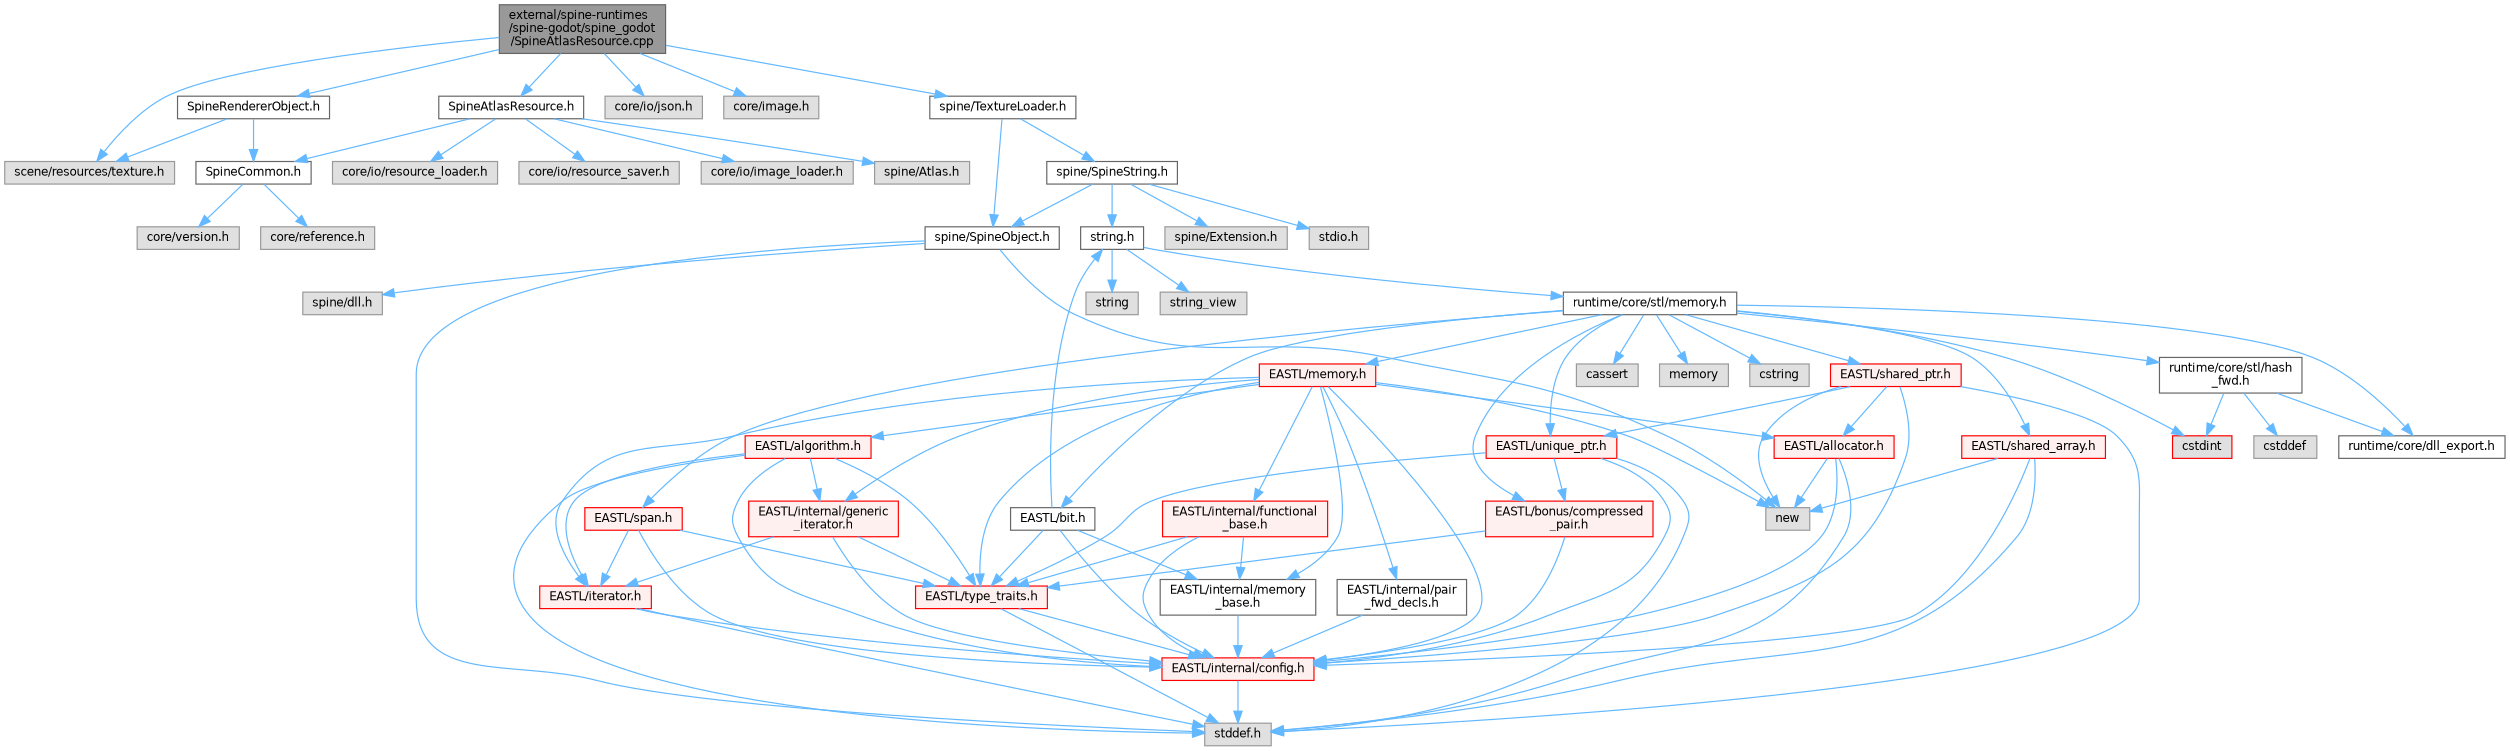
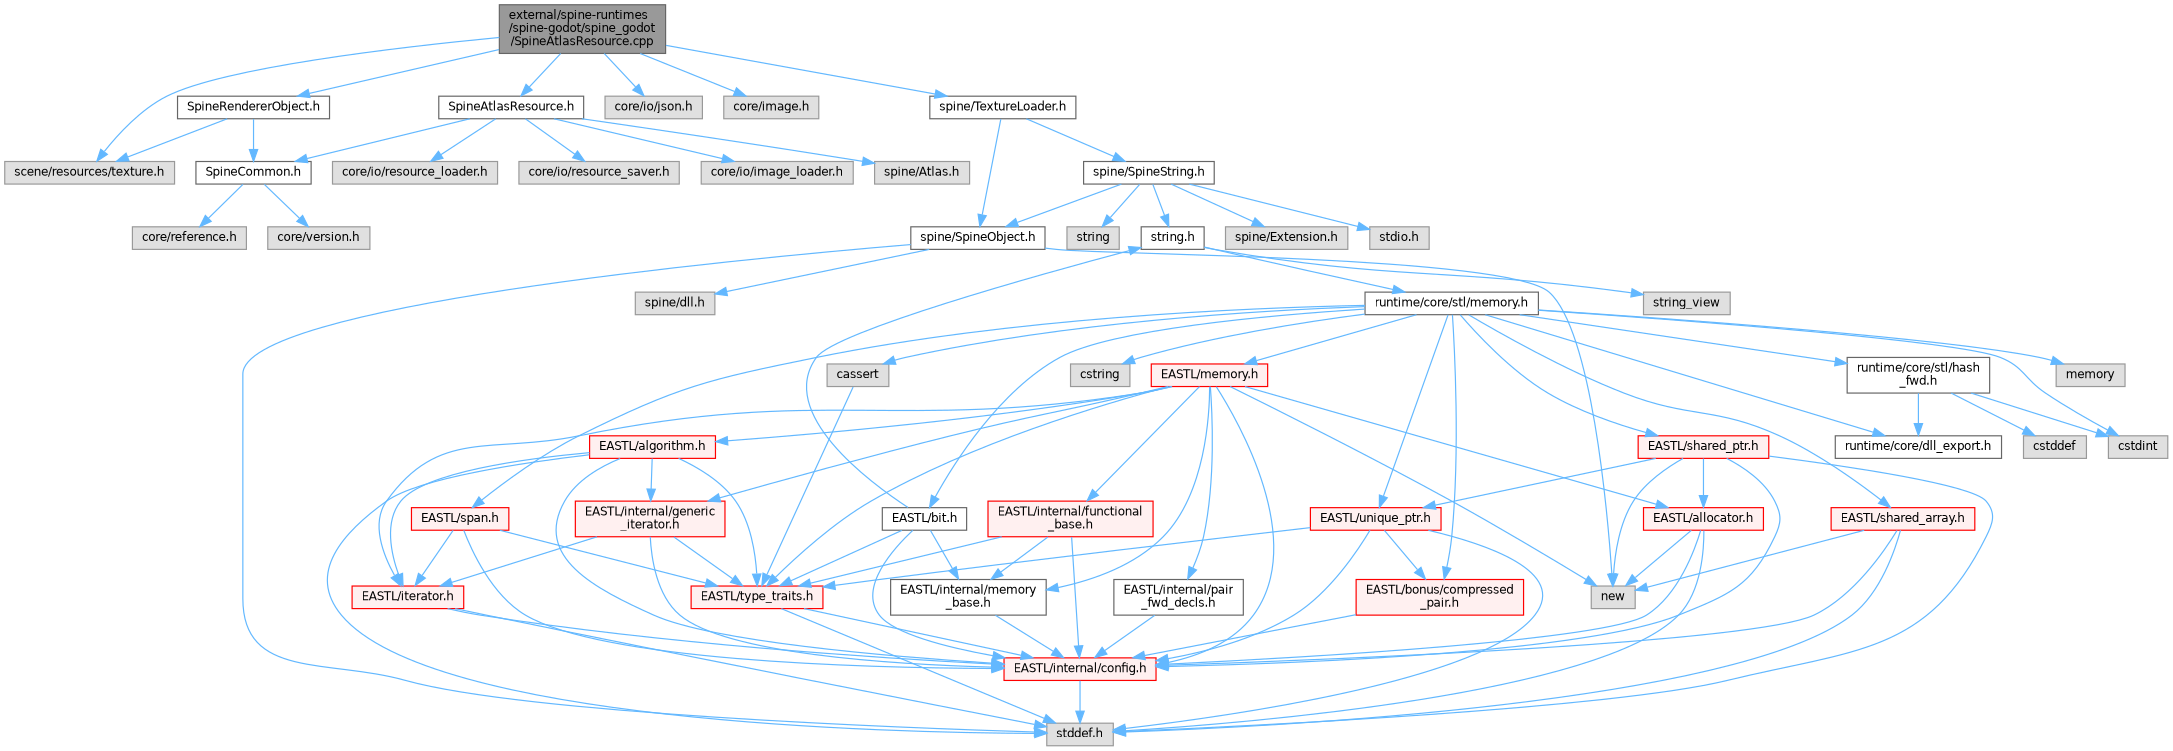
edge "string.h" -> "string": now "spine/SpineString.h" -> "string"
node "cstdint": color red -> grey60
edge "EASTL/bonus/compressed _pair.h" -> "EASTL/type_traits.h": now "cassert" -> "EASTL/type_traits.h"
